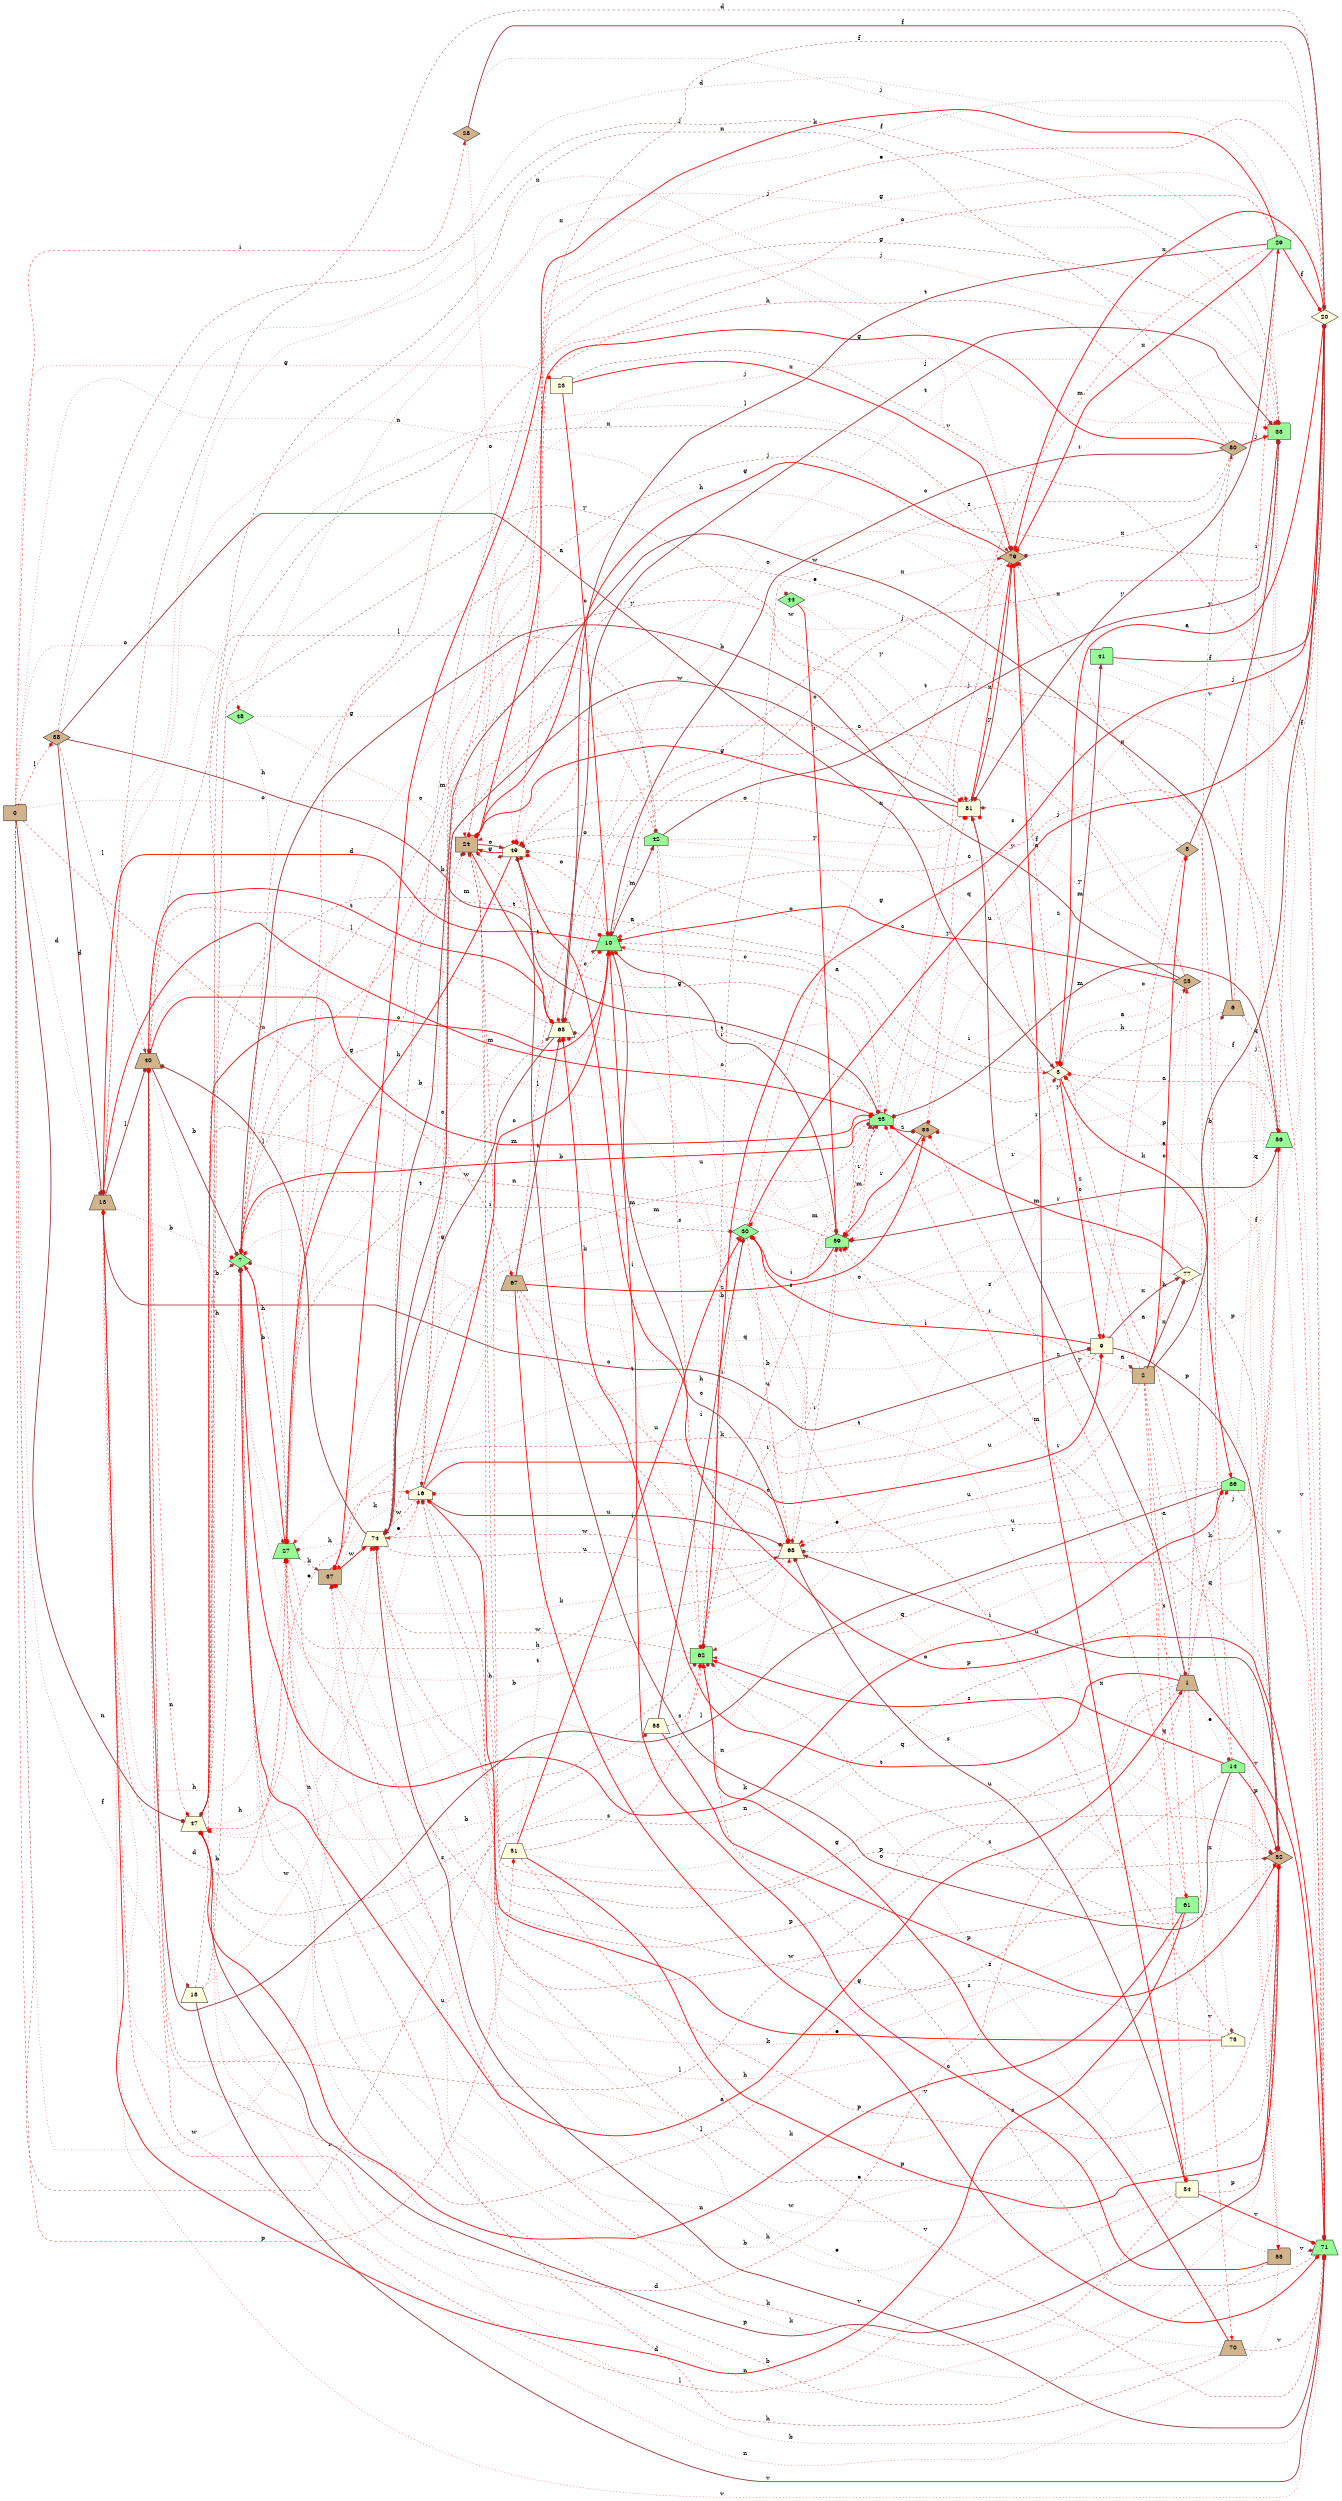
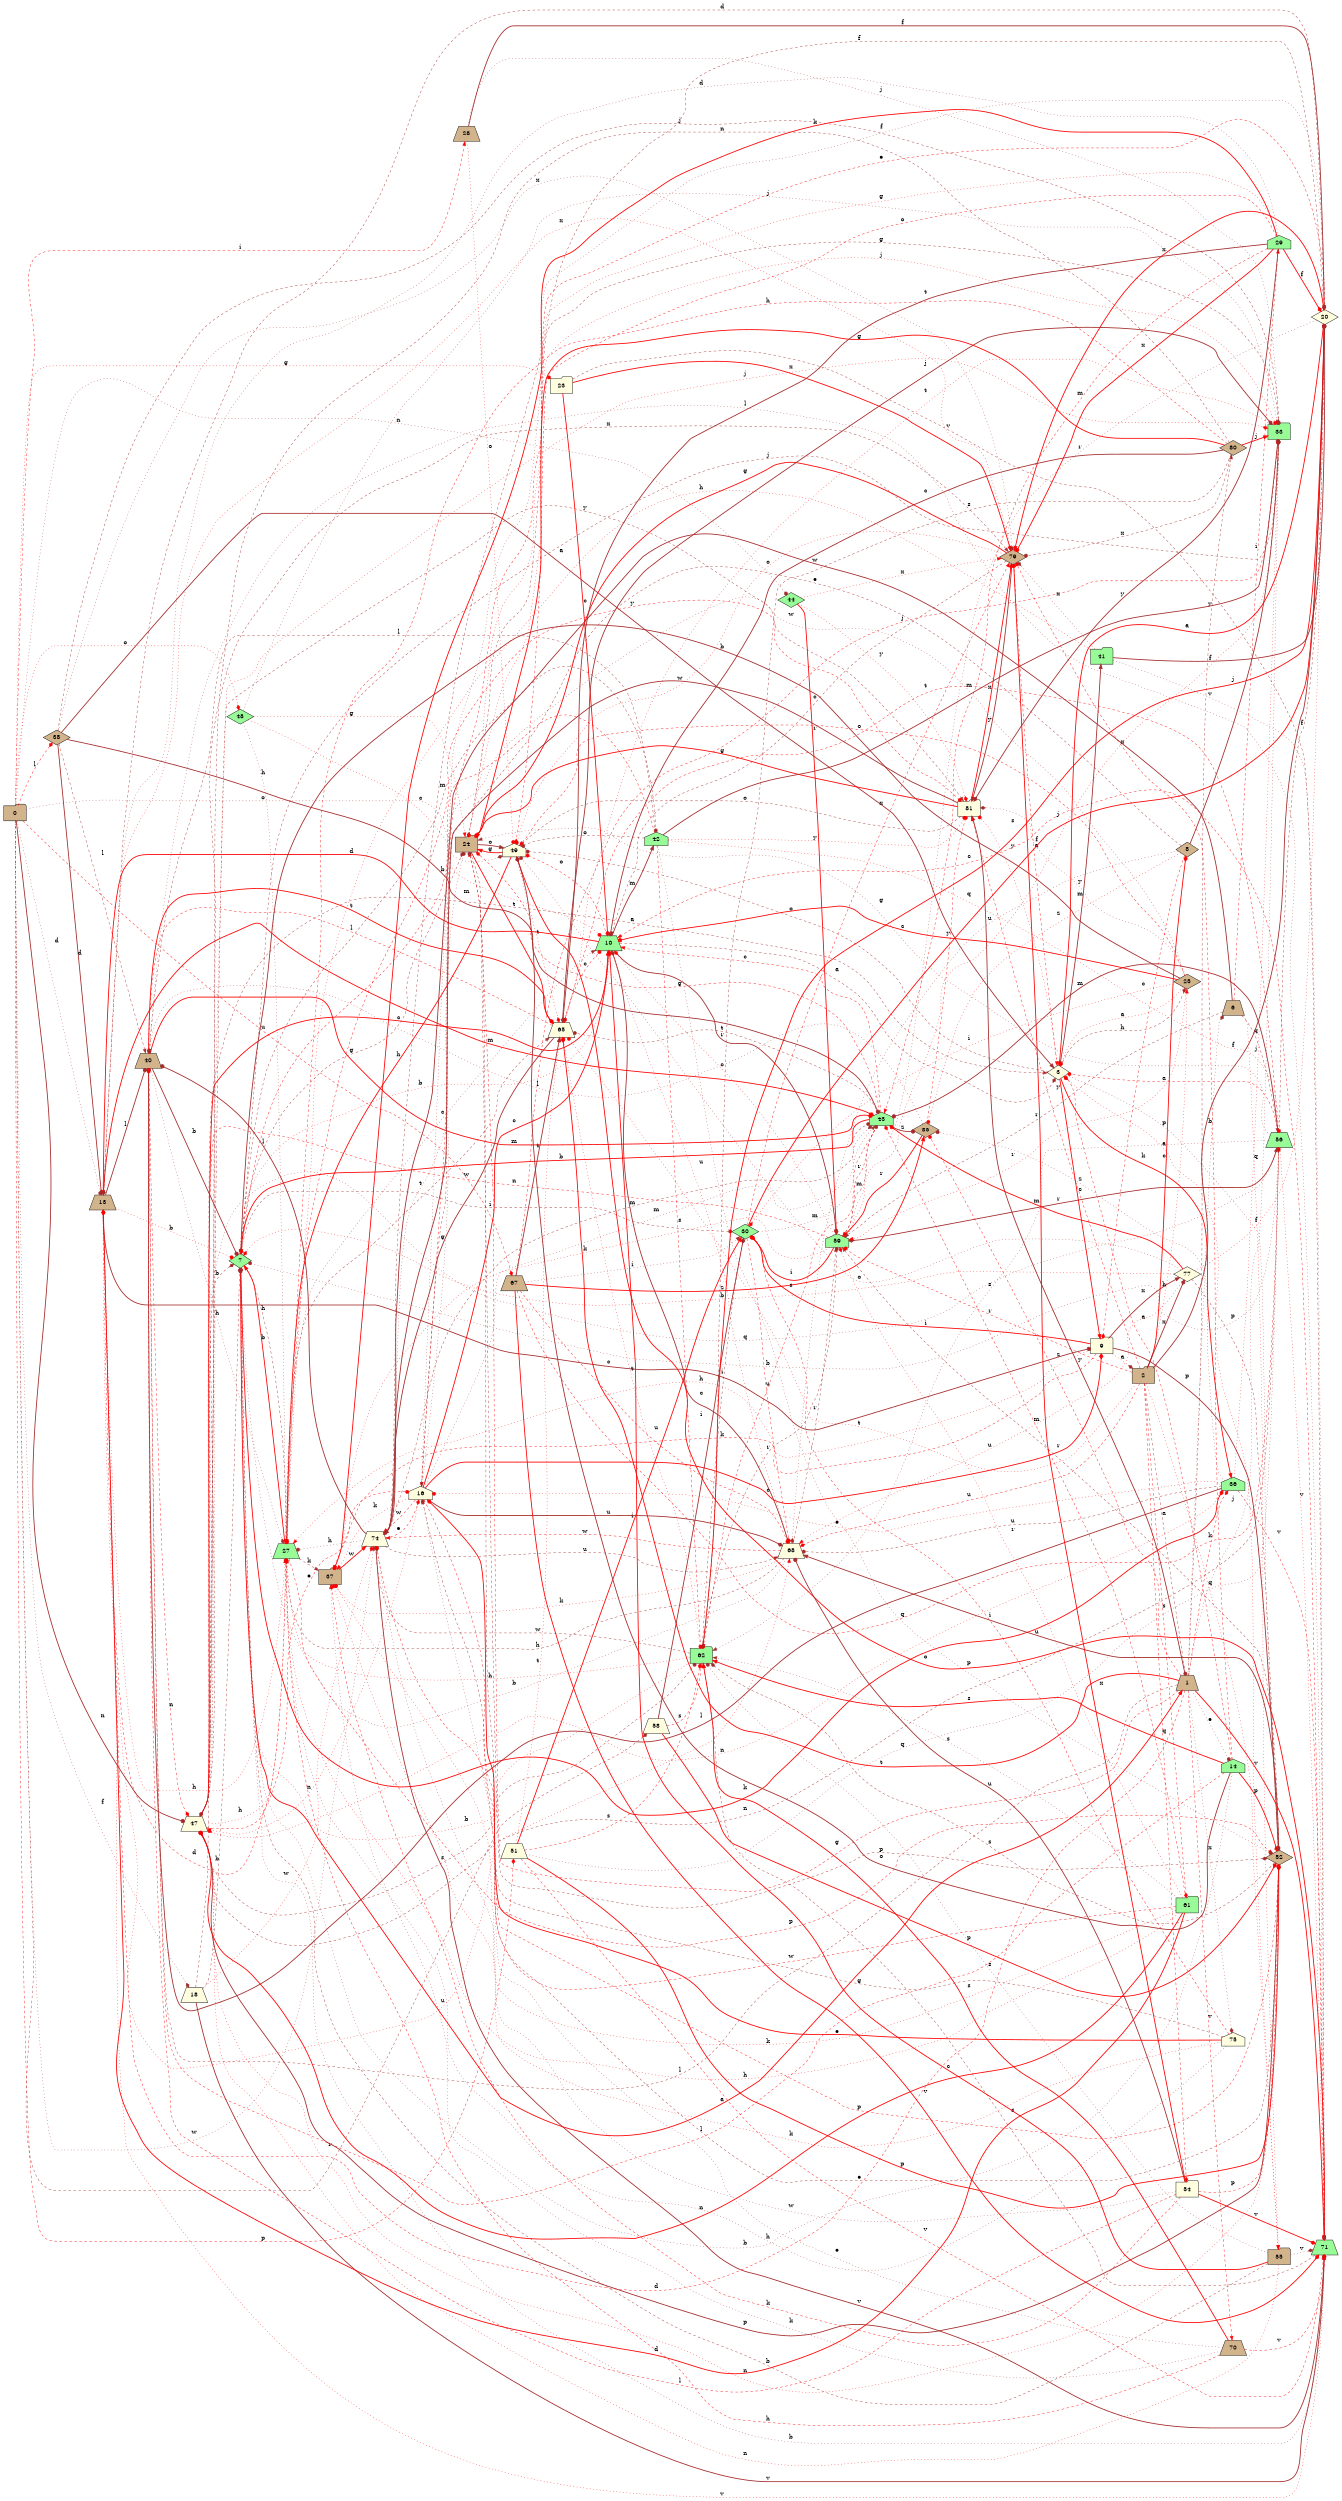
node "28": shape diamond -> trapezium
edge "42" -> "33": label "j" -> "m"
